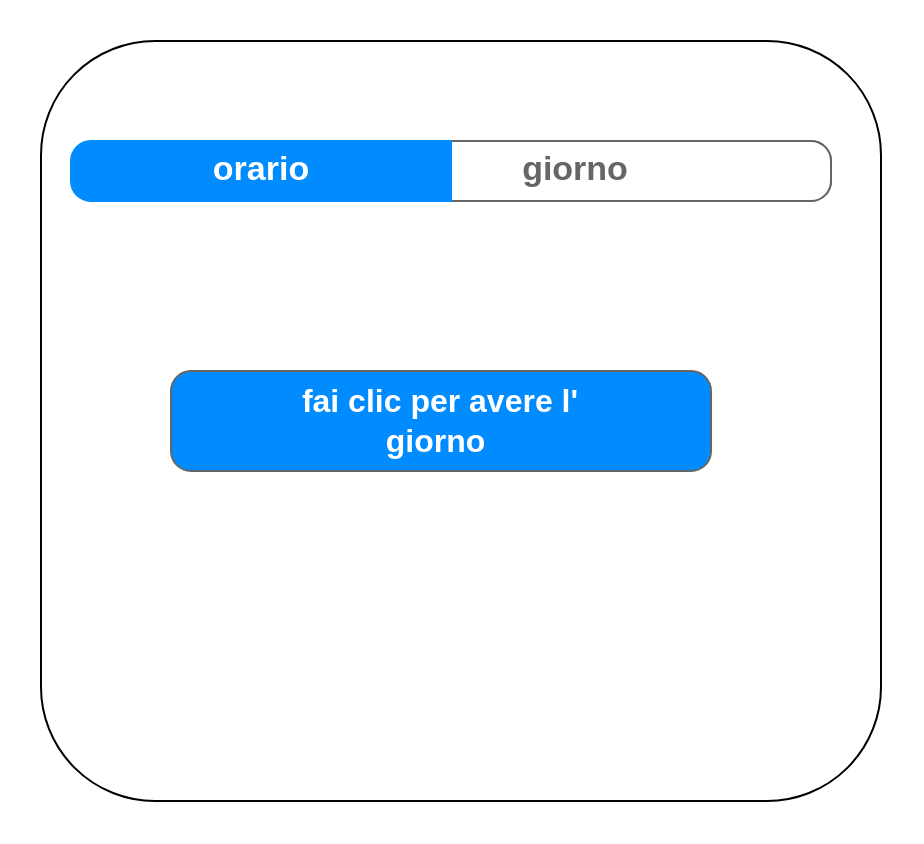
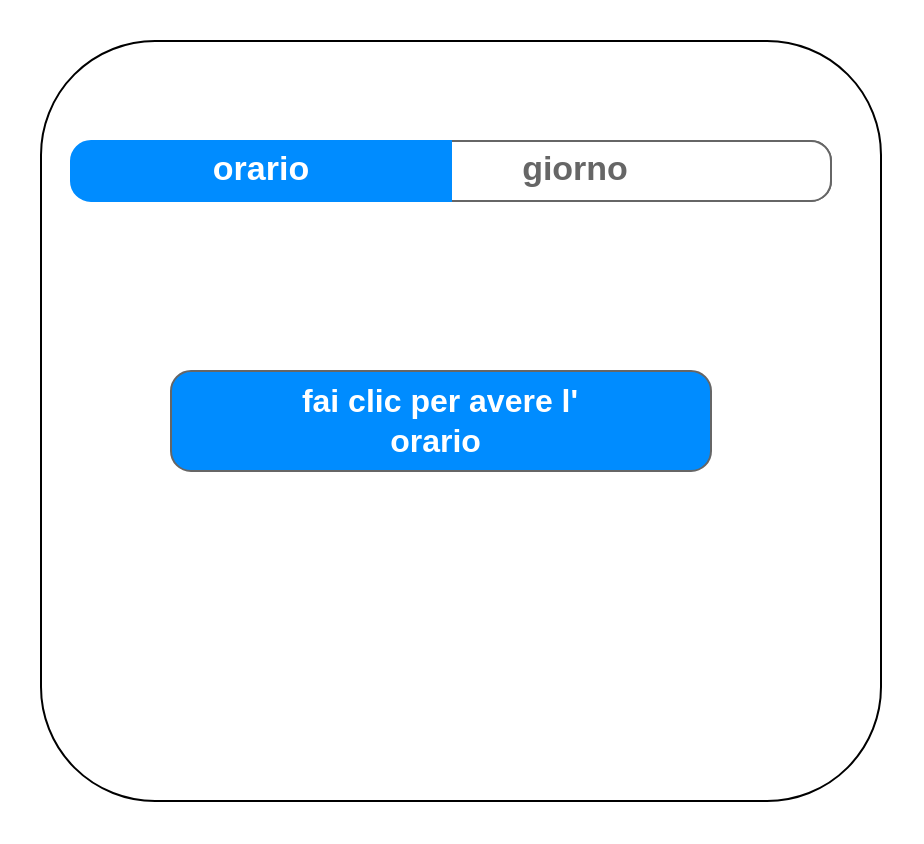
node "fai clic per avere l' giorno": label "fai clic per avere l' giorno" -> "fai clic per avere l' orario"
